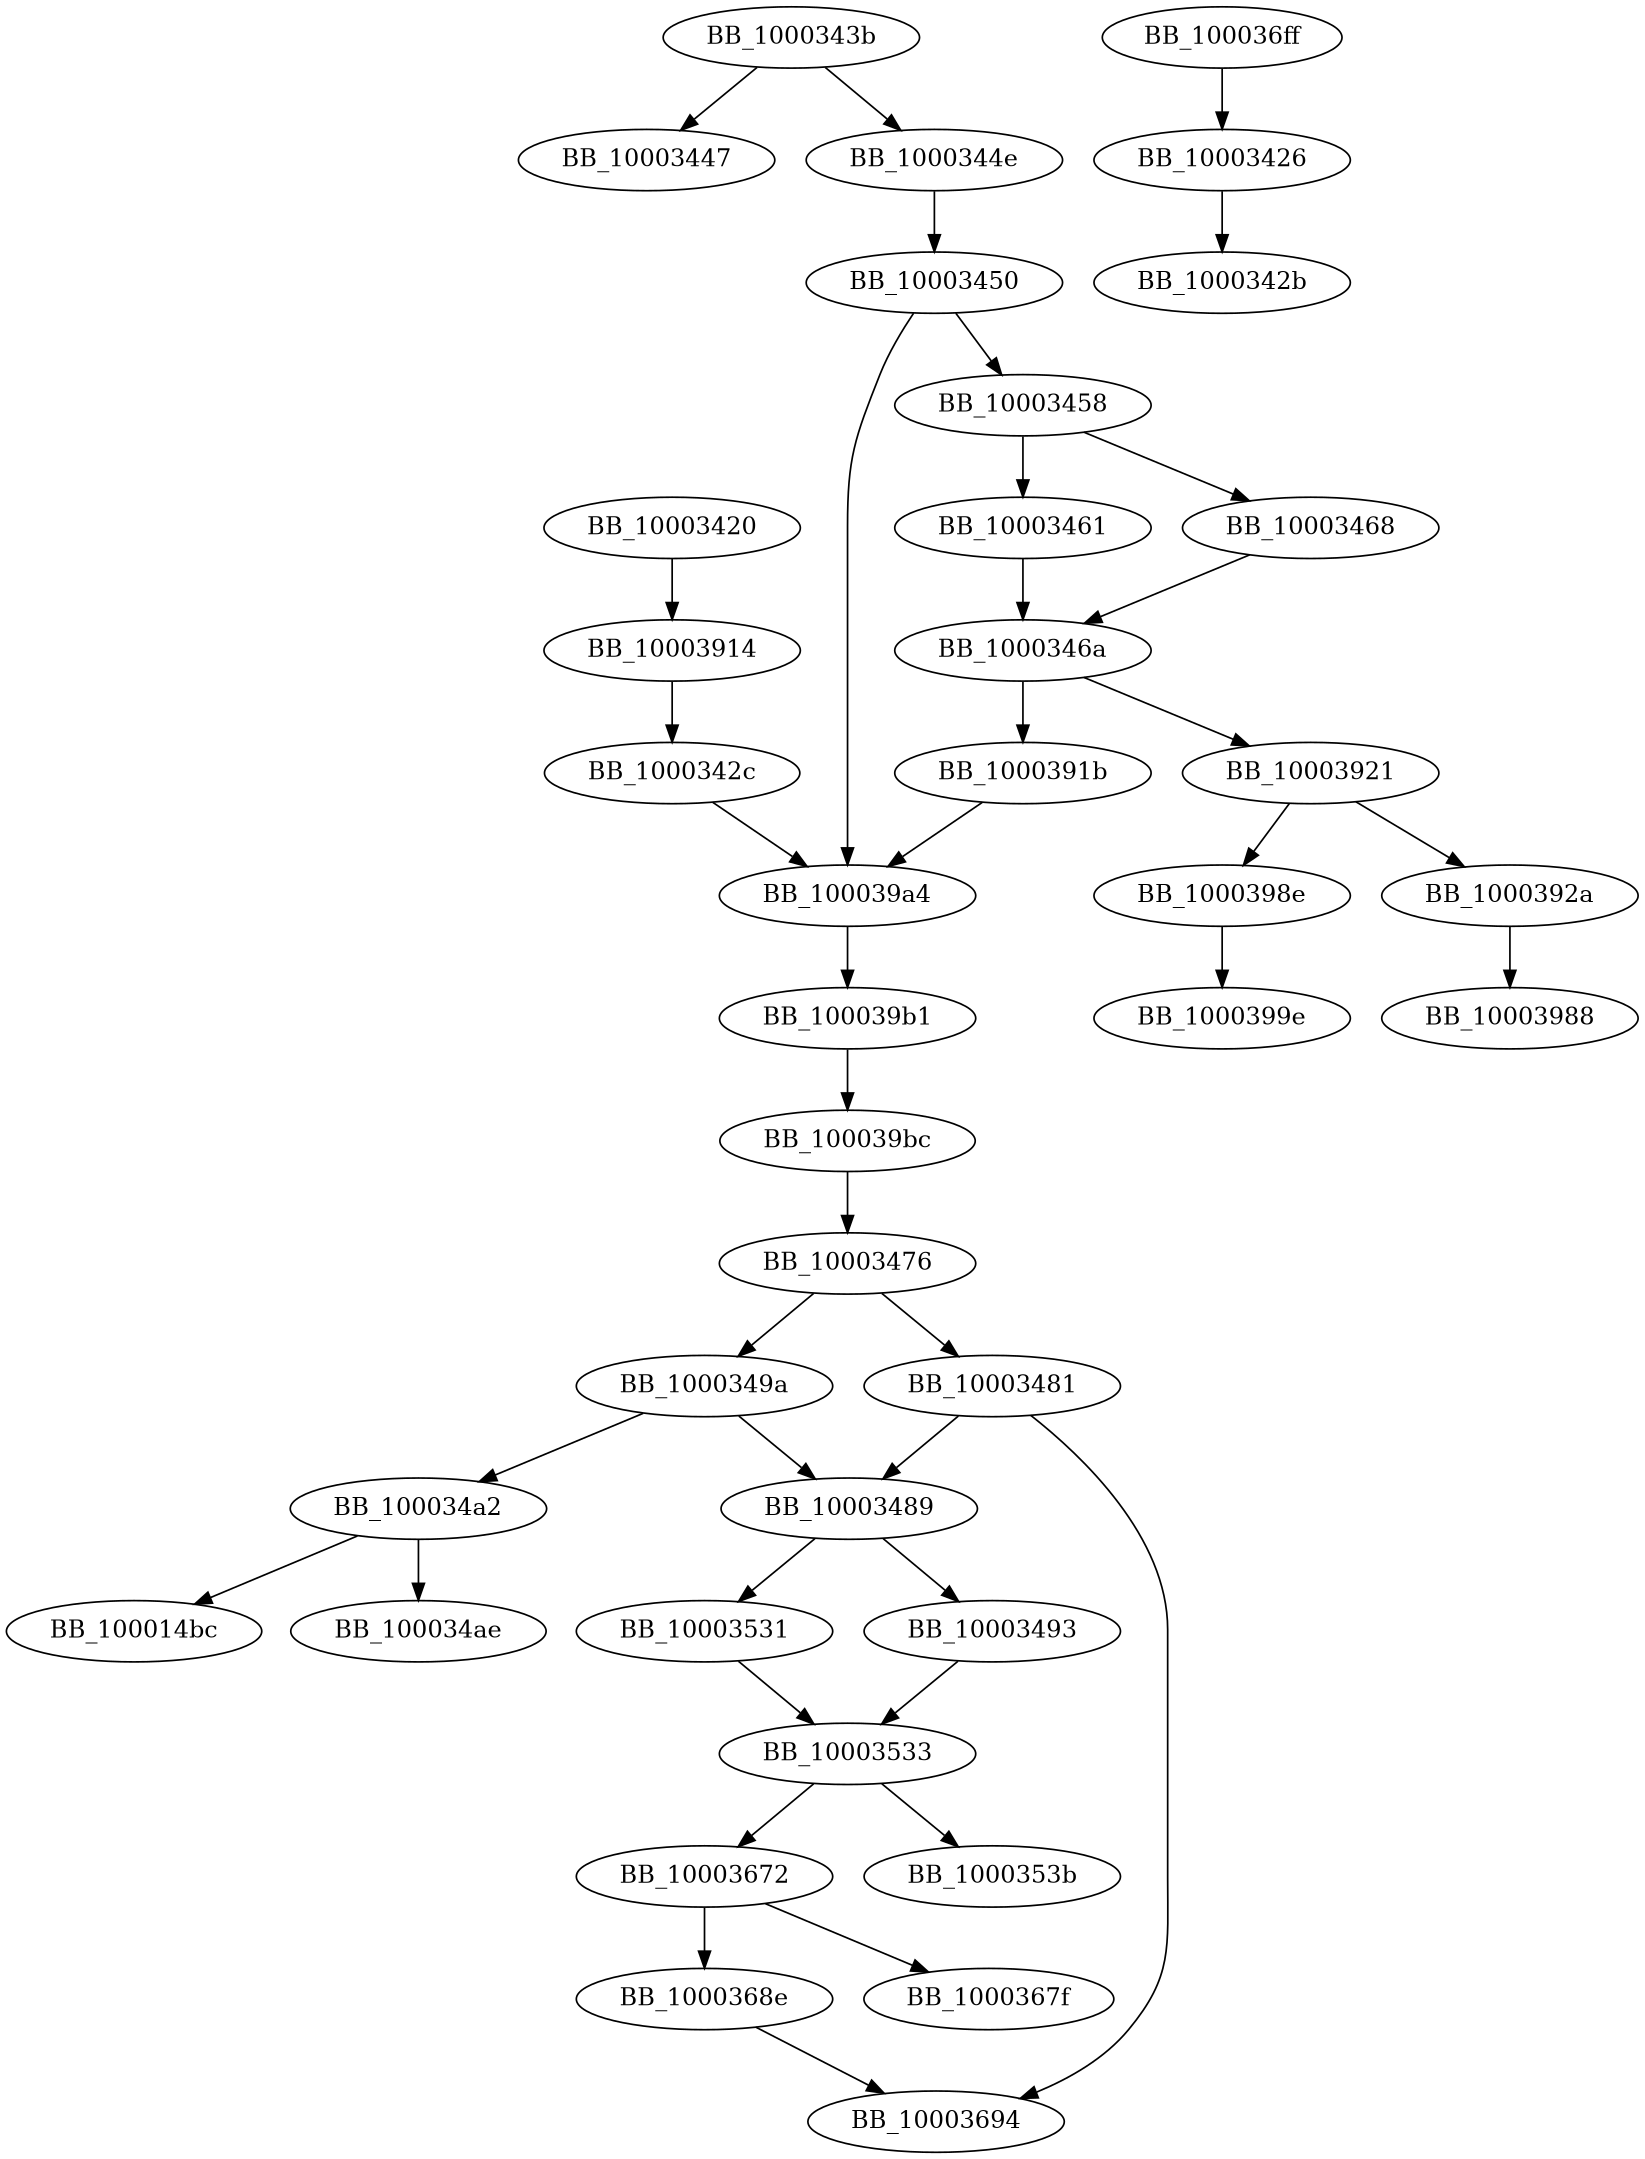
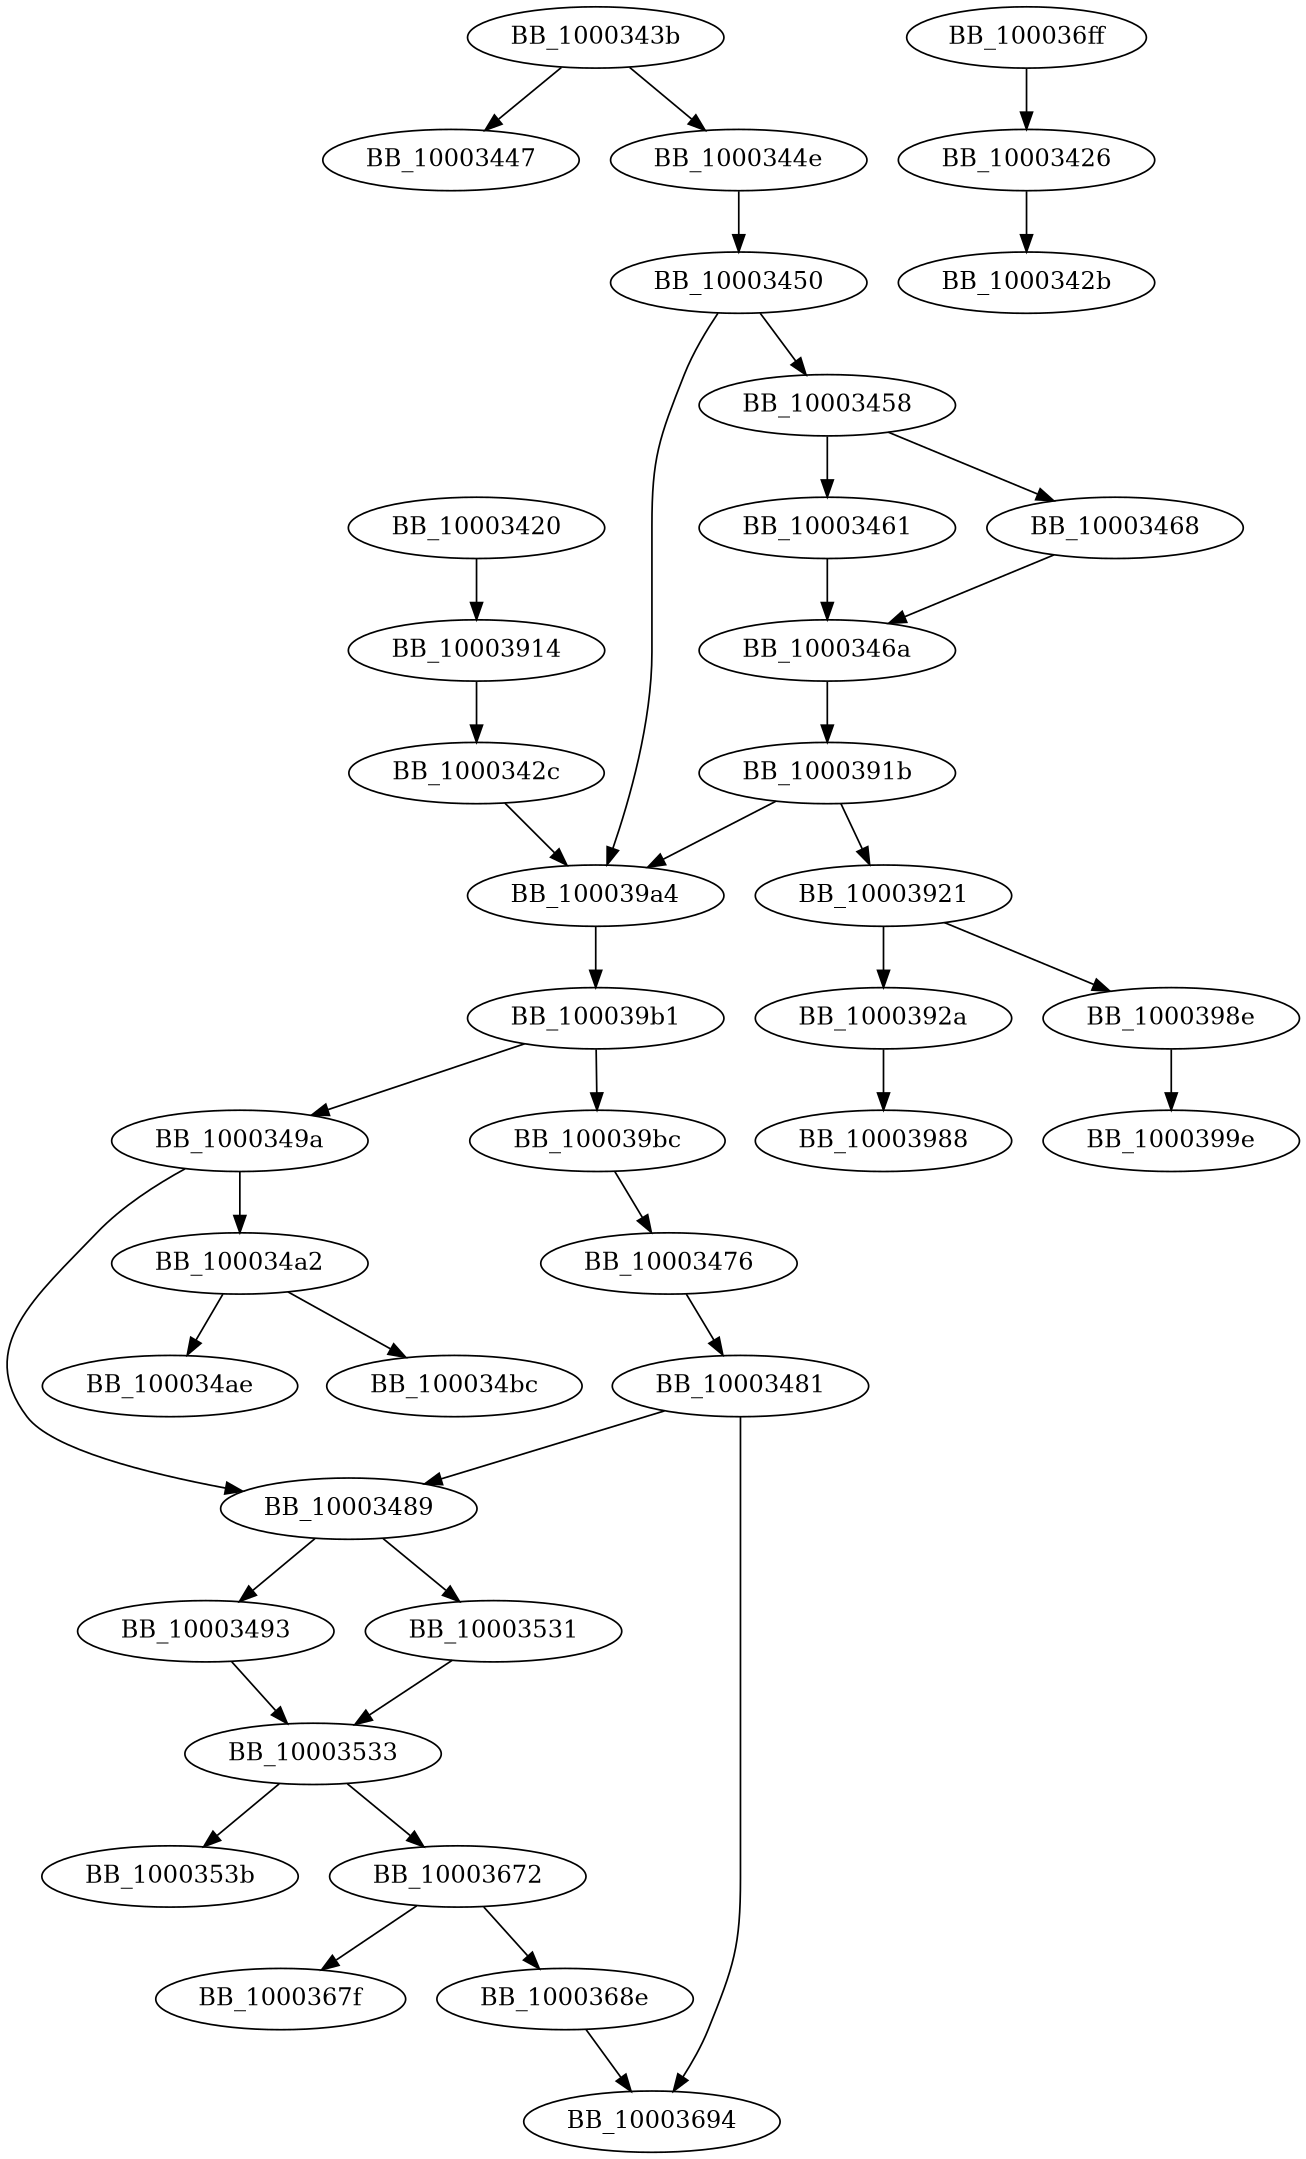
edge "BB_1000346a" -> "BB_10003921": now "BB_1000391b" -> "BB_10003921"
edge "BB_10003476" -> "BB_1000349a": now "BB_100039b1" -> "BB_1000349a"
node "BB_100014bc": label "BB_100014bc" -> "BB_100034bc"
